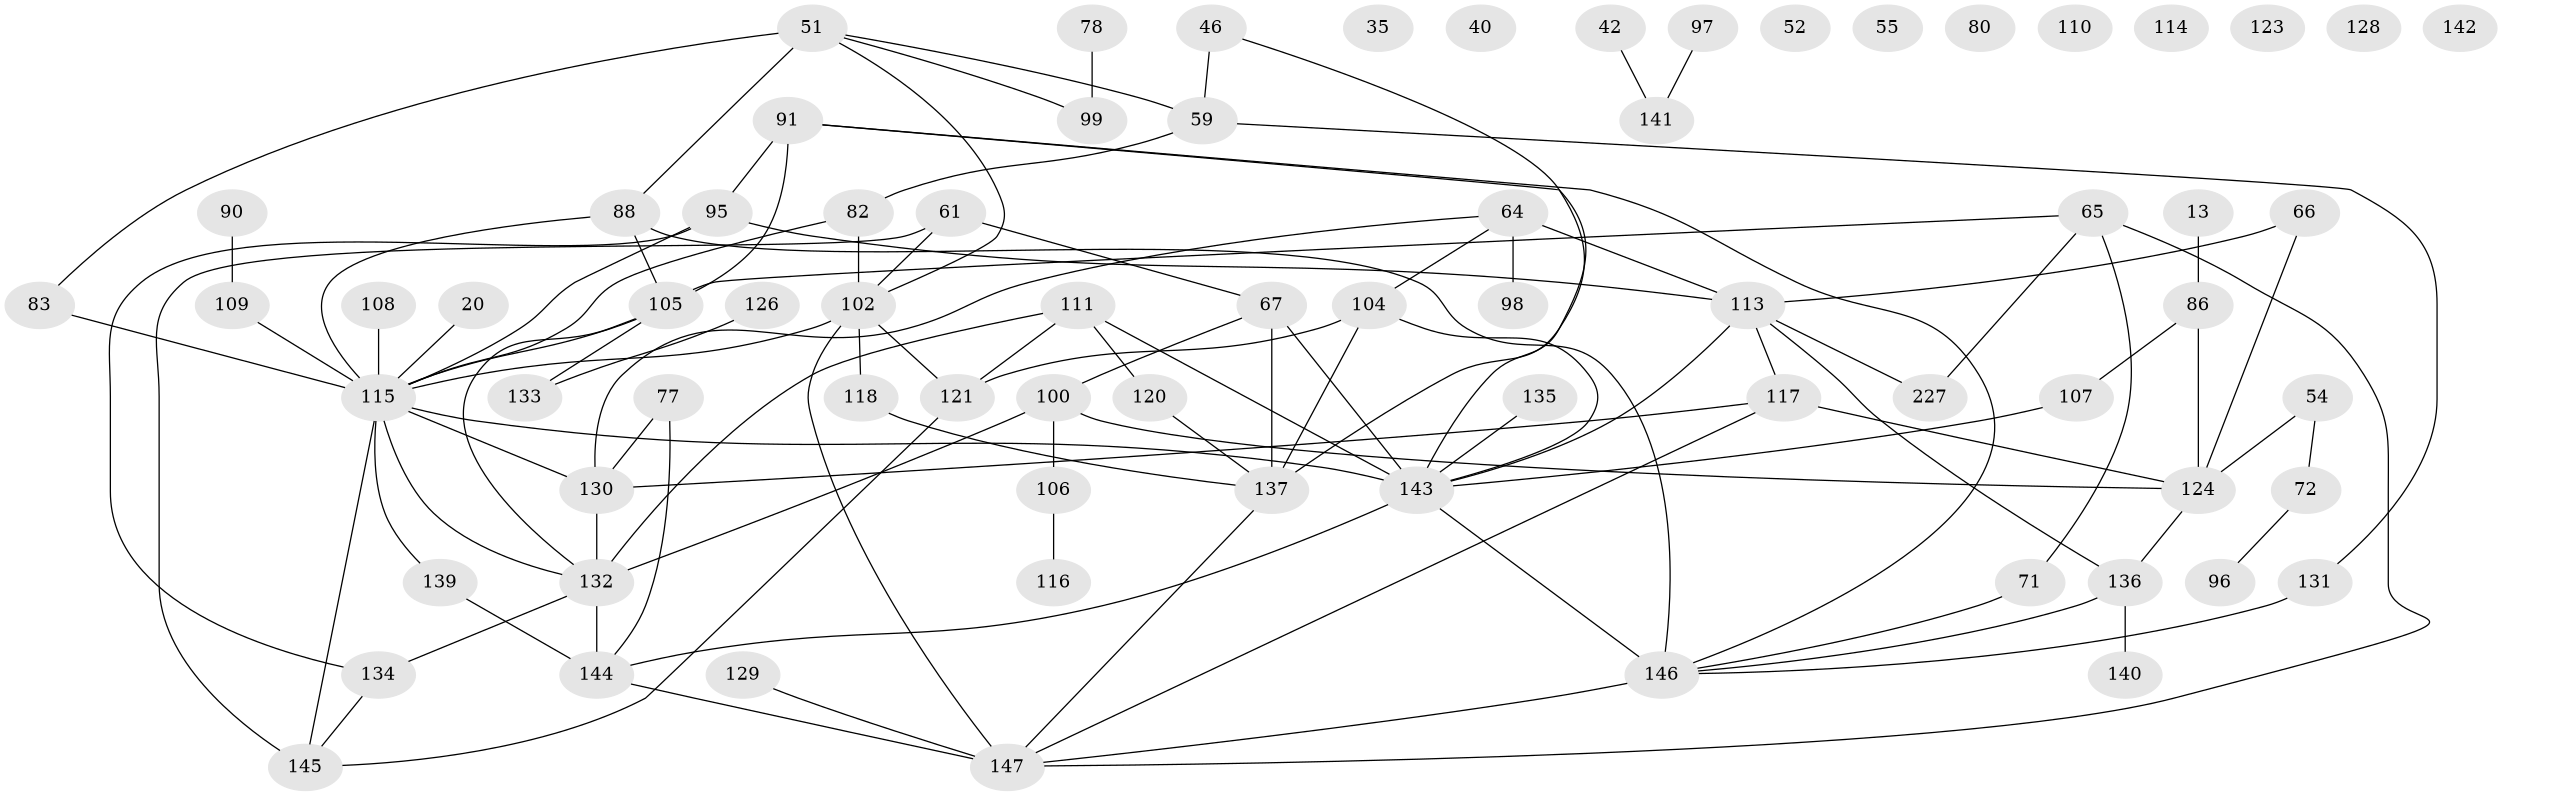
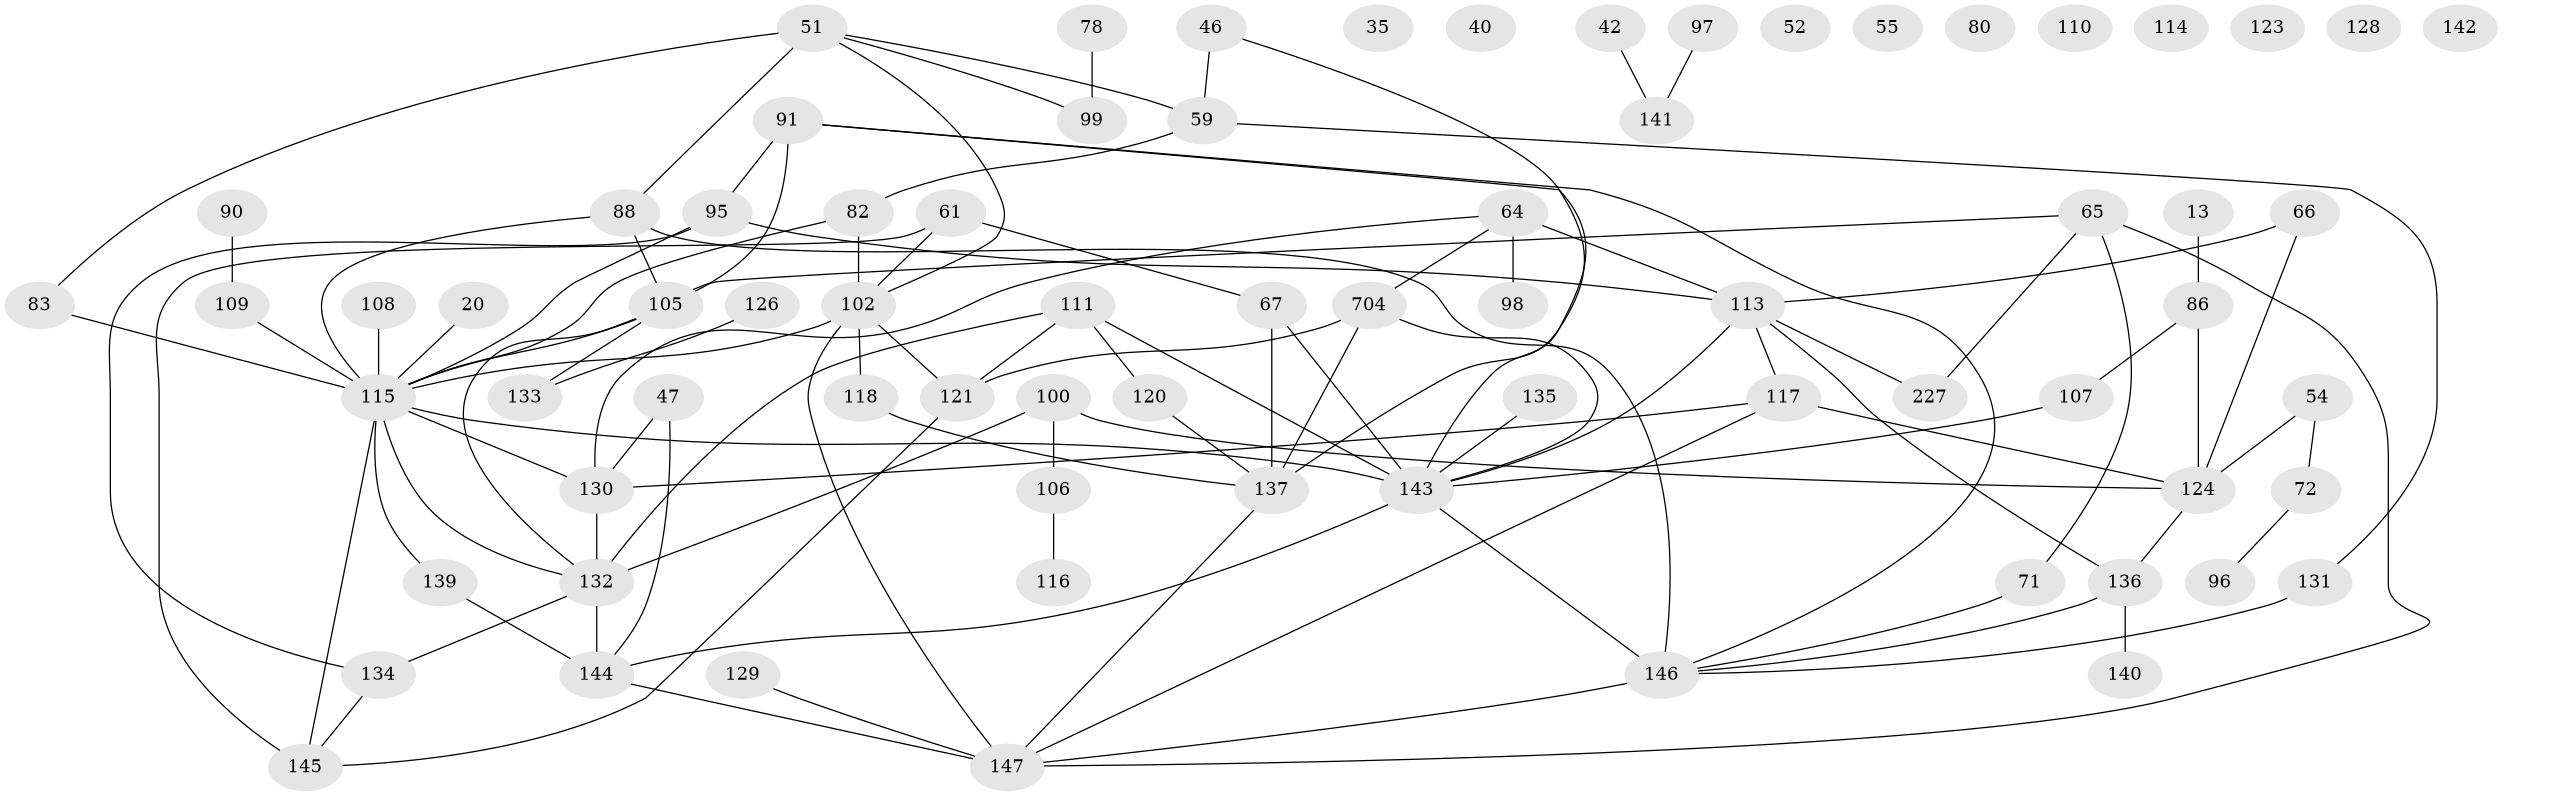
node "104": label "104" -> "704"
edge "67" -- "100": removed
node "77": label "77" -> "47"
